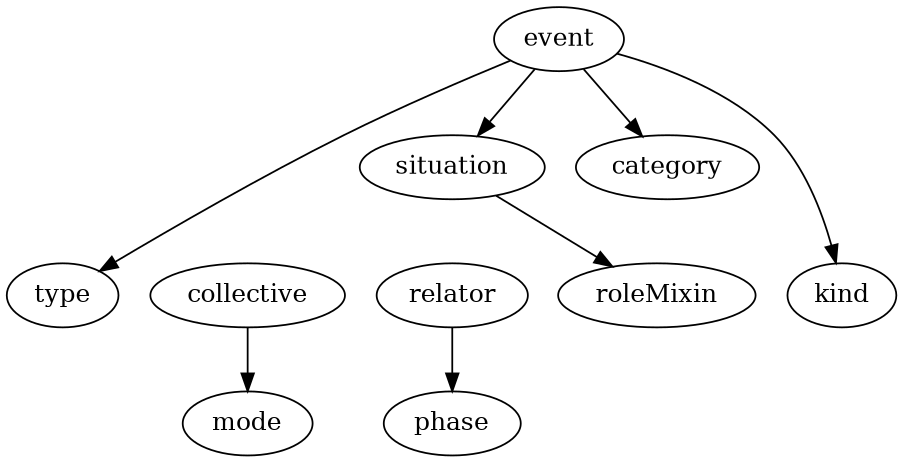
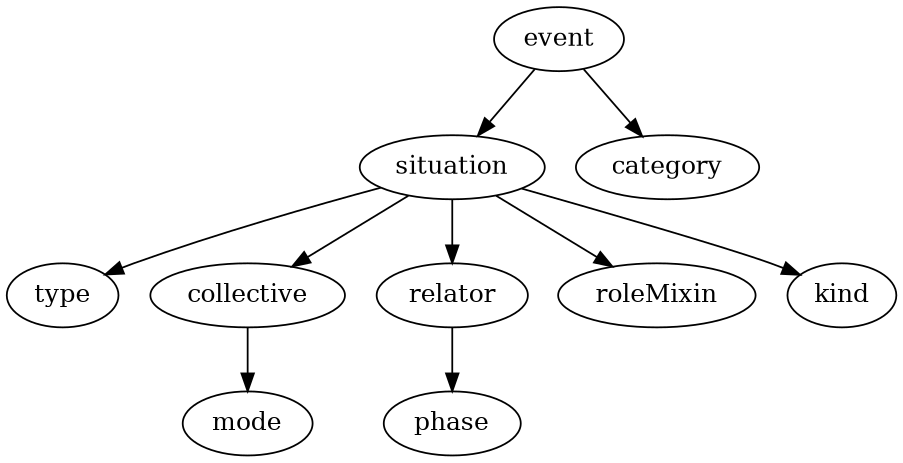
edge "event" -> "kind": now "situation" -> "kind"
edge "event" -> "type": now "situation" -> "type"
edge "situation" -> "relator": added
edge "situation" -> "collective": added
